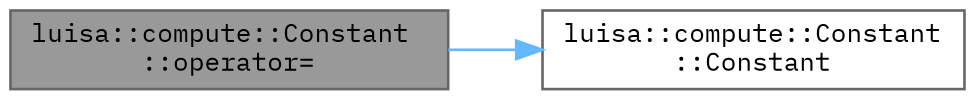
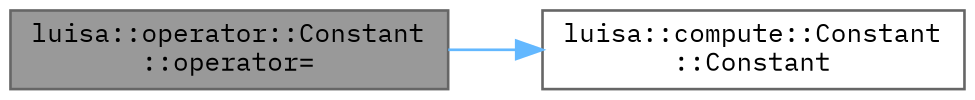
node "luisa::compute::Constant ::operator=": label "luisa::compute::Constant ::operator=" -> "luisa::operator::Constant ::operator="
